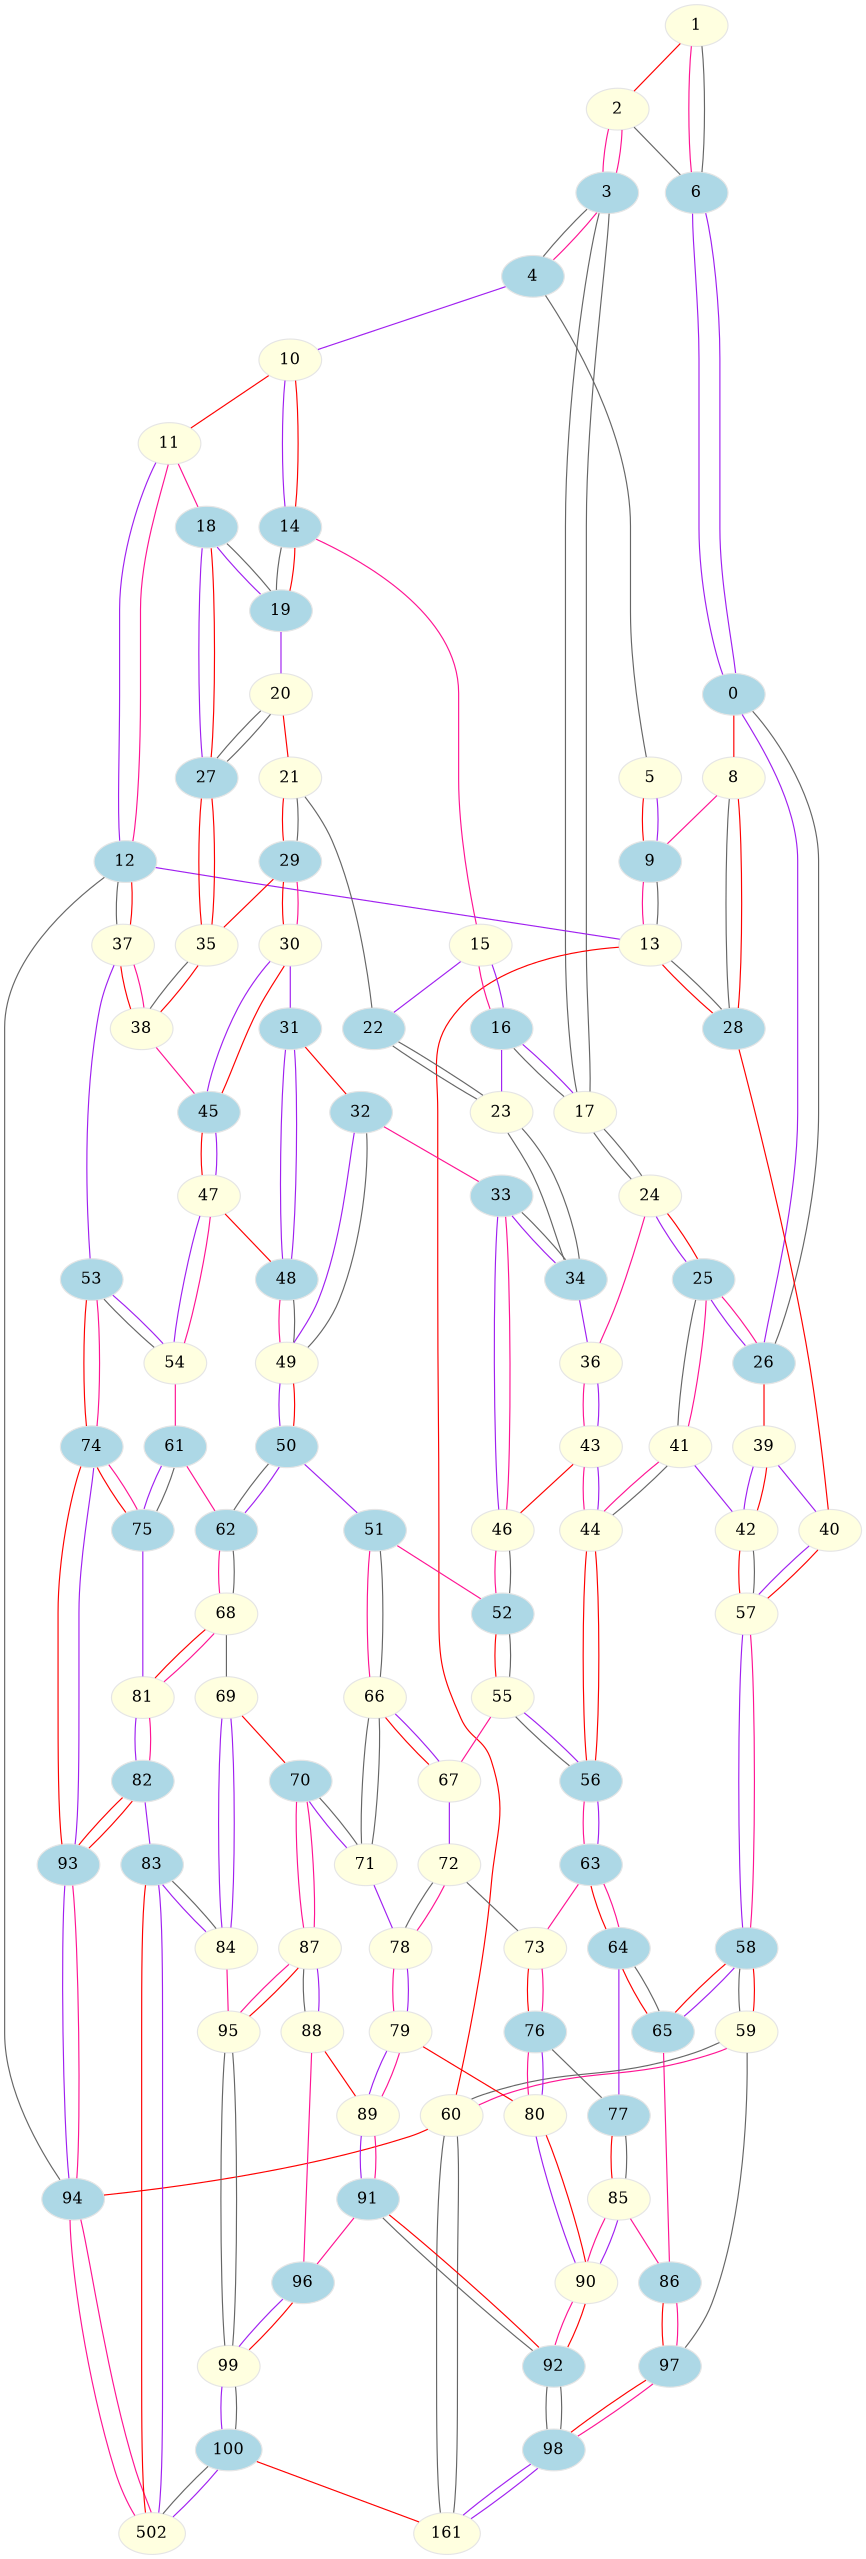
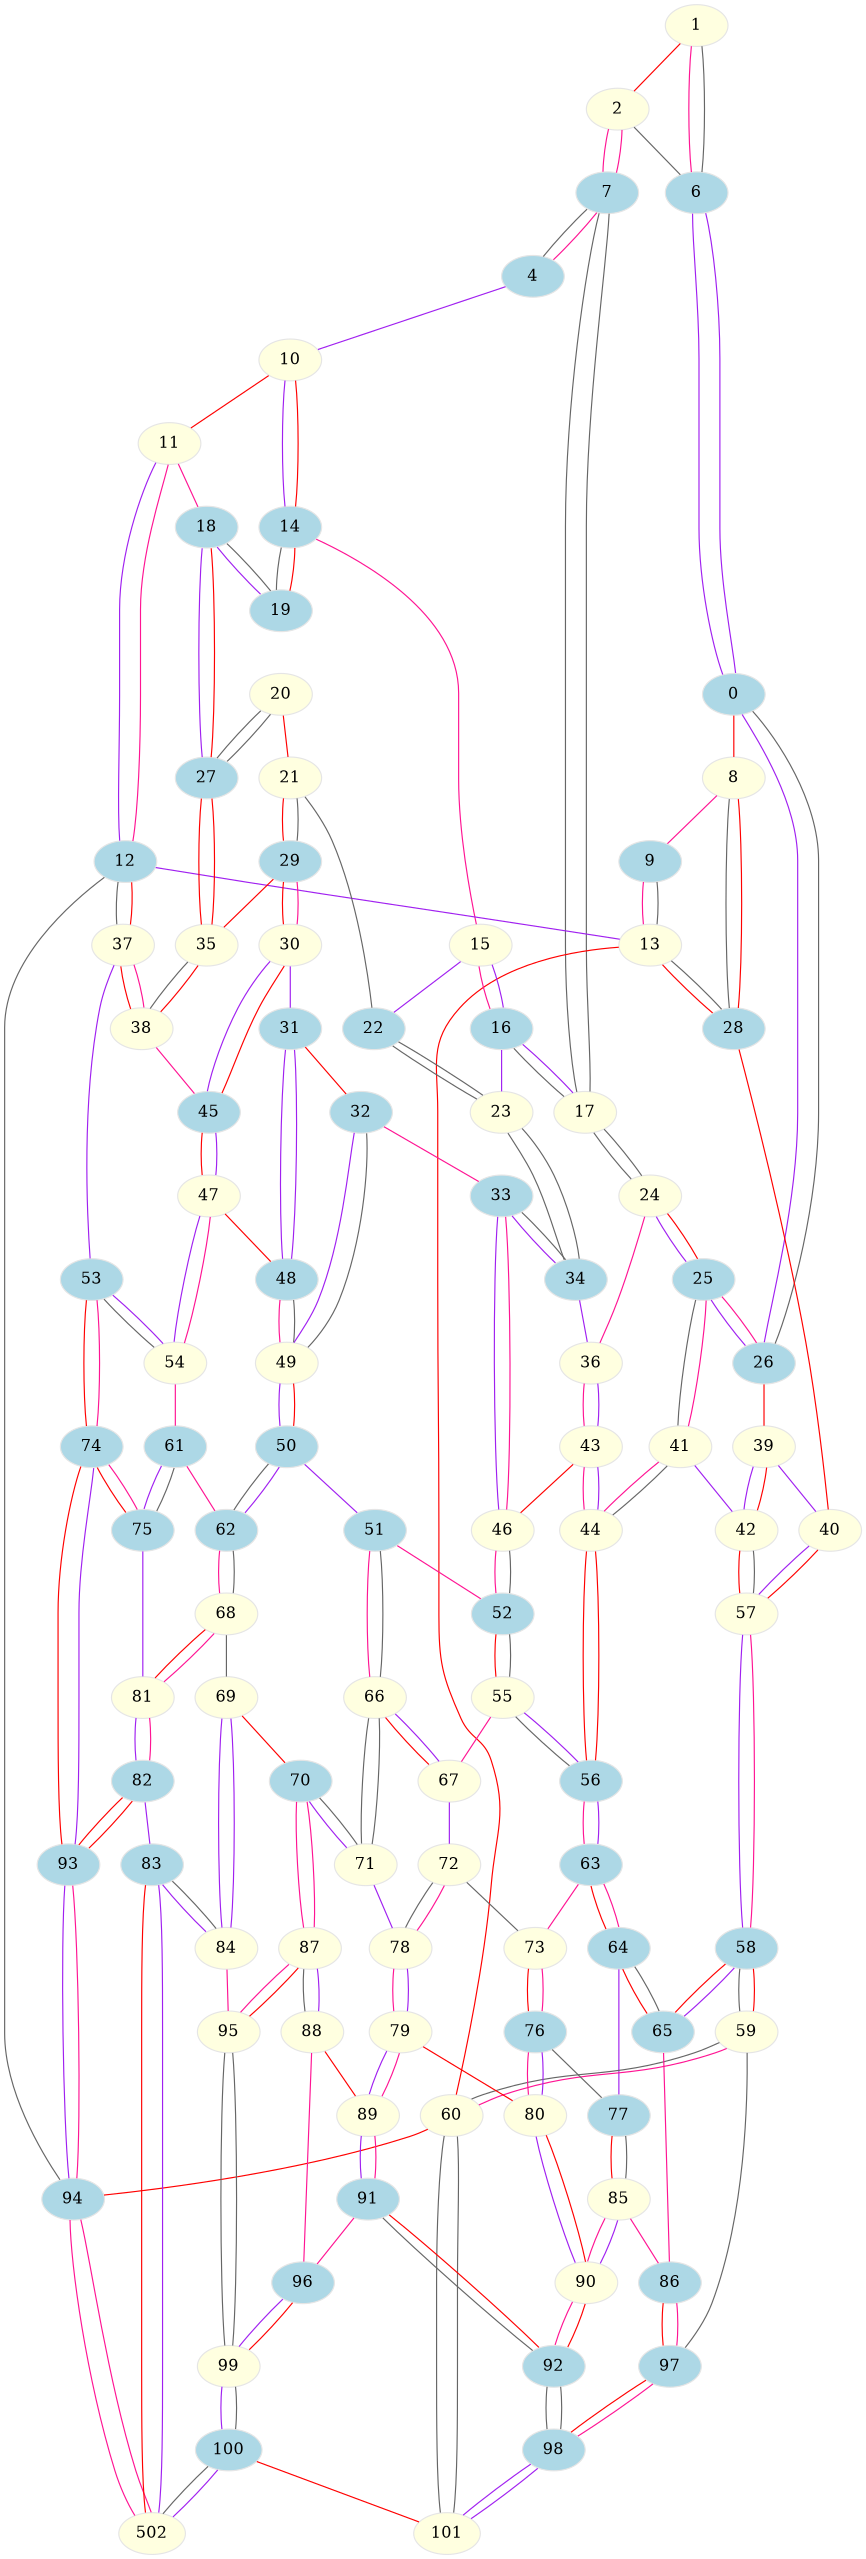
node "3": label "3" -> "7"
edge "19" -- "20": removed
node "5": removed
node "161": label "161" -> "101"
